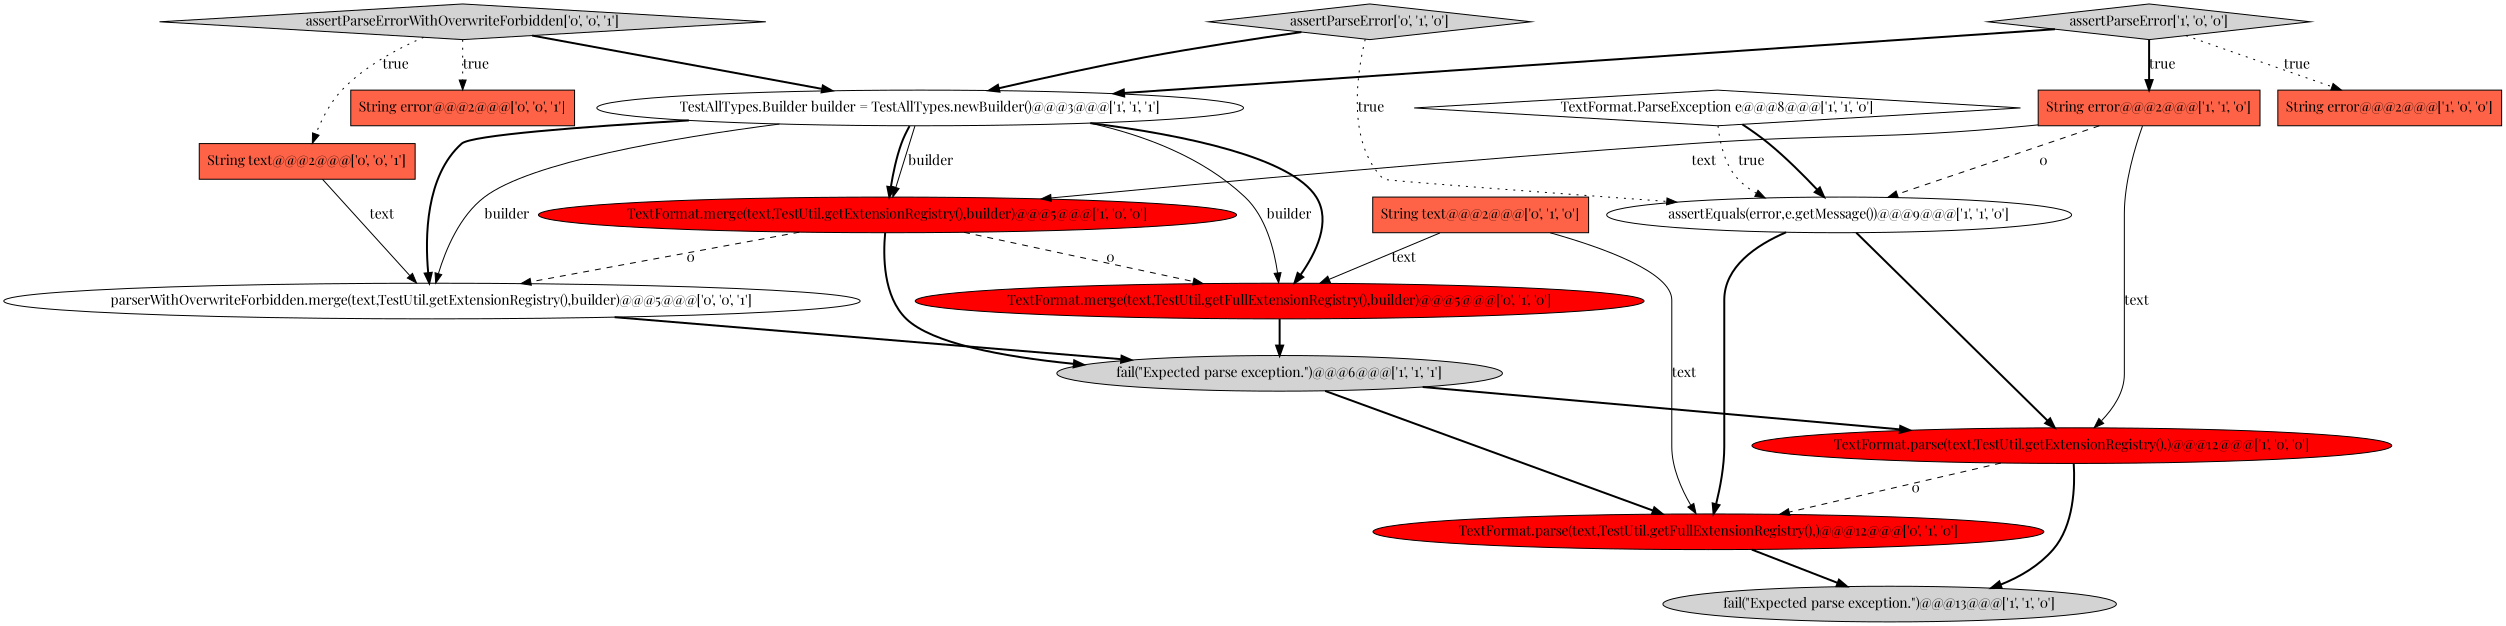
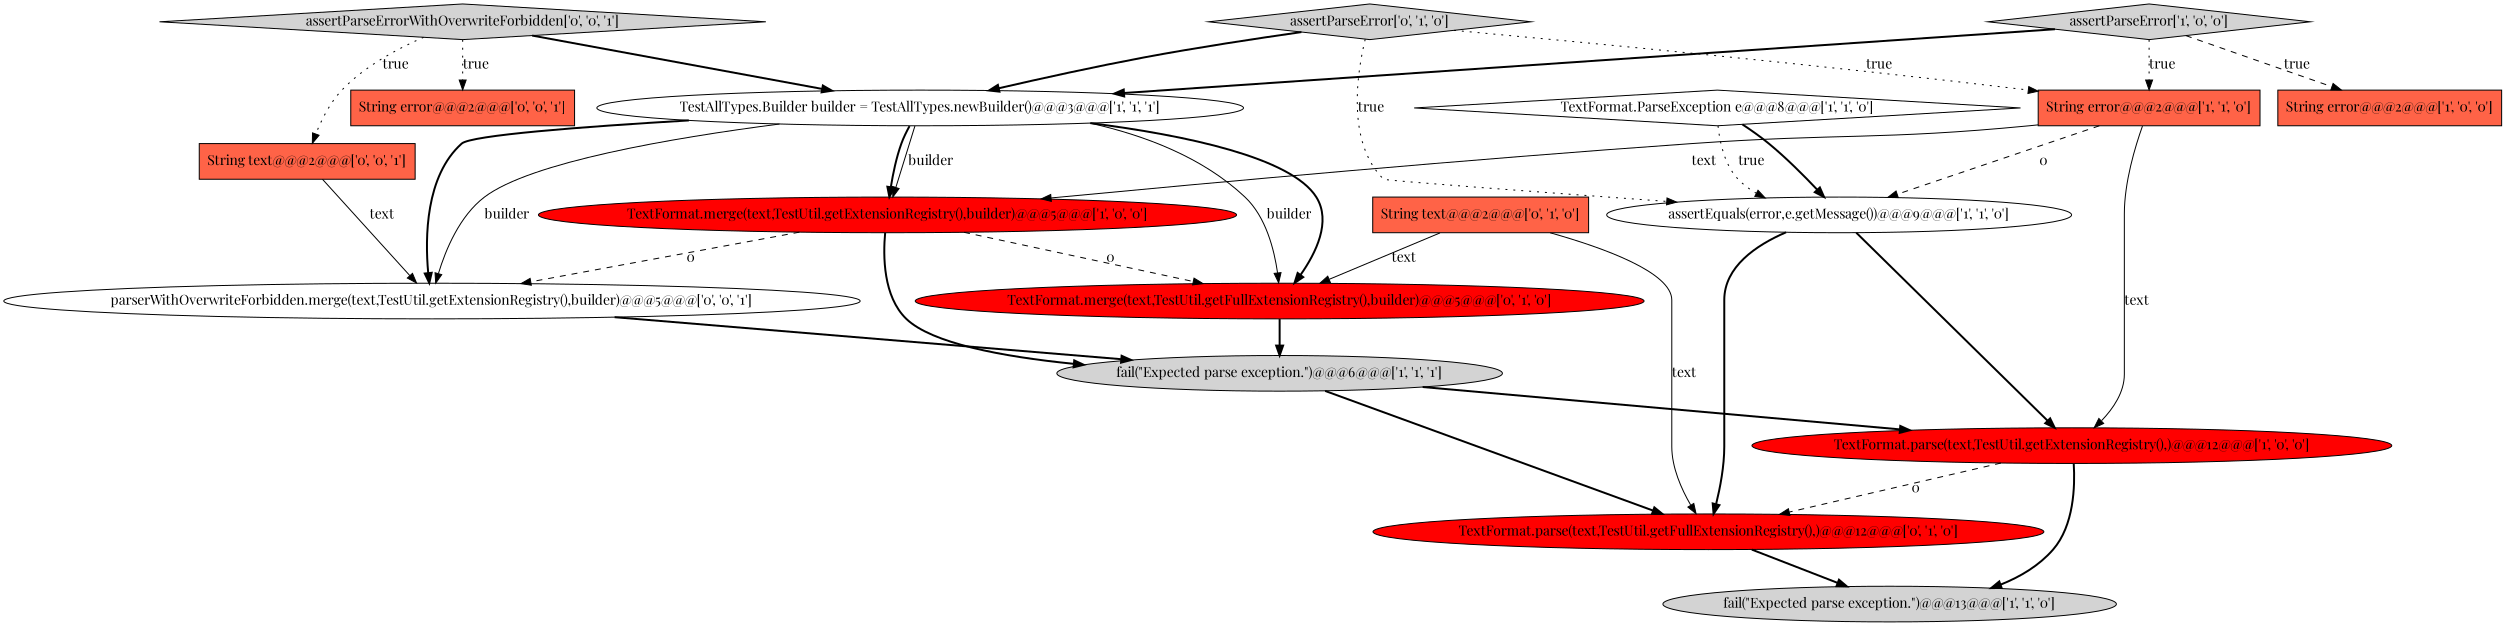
edge "assertParseError['0', '1', '0']" -> "String error@@@2@@@['1', '1', '0']": added, label "true"
edge "assertParseError['1', '0', '0']" -> "String error@@@2@@@['1', '1', '0']": style bold -> dotted
edge "assertParseError['1', '0', '0']" -> "String error@@@2@@@['1', '0', '0']": style dotted -> dashed
